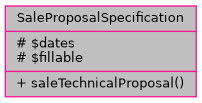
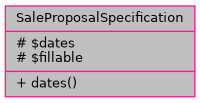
node "SaleProposalSpecification": text "+ saleTechnicalProposal()" -> "+ dates()"
